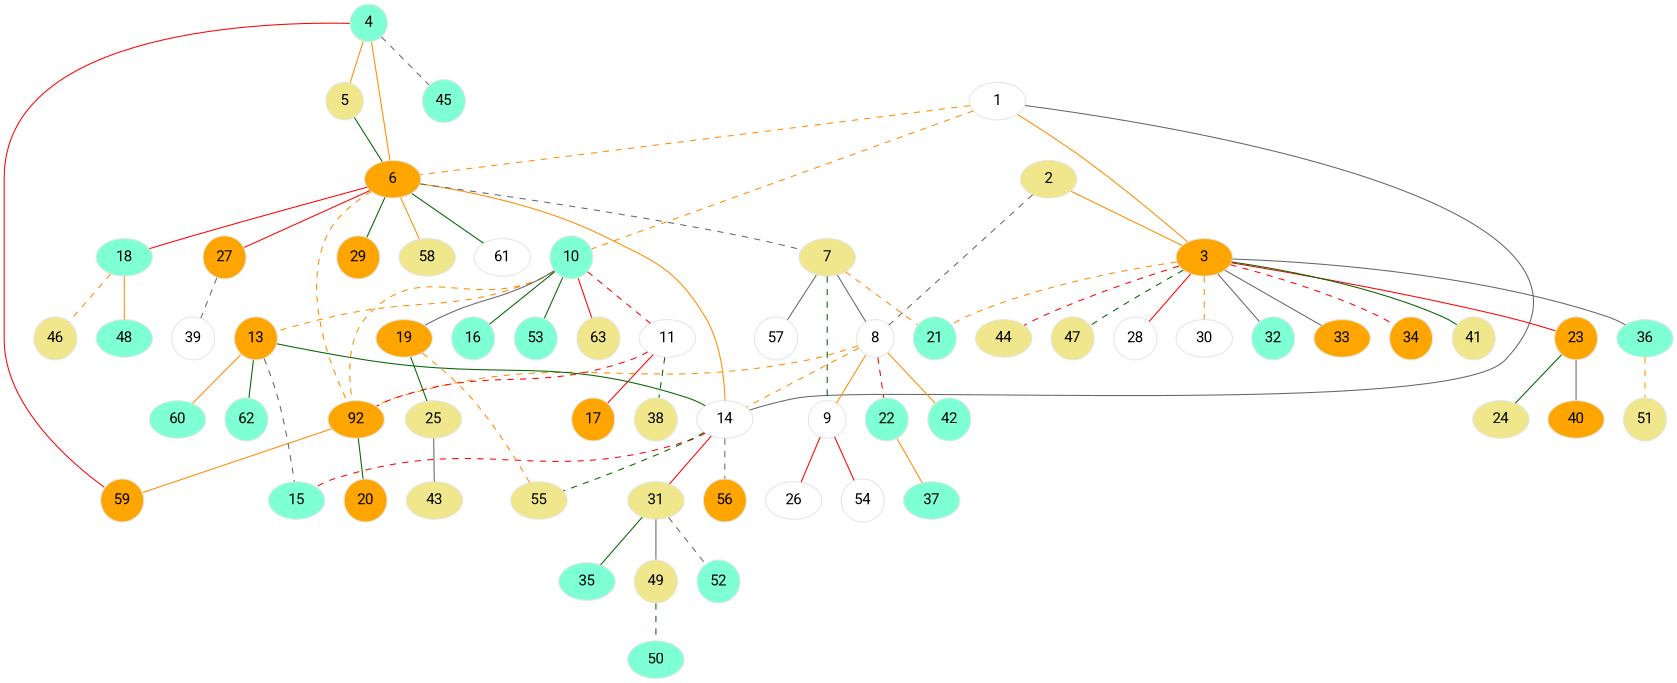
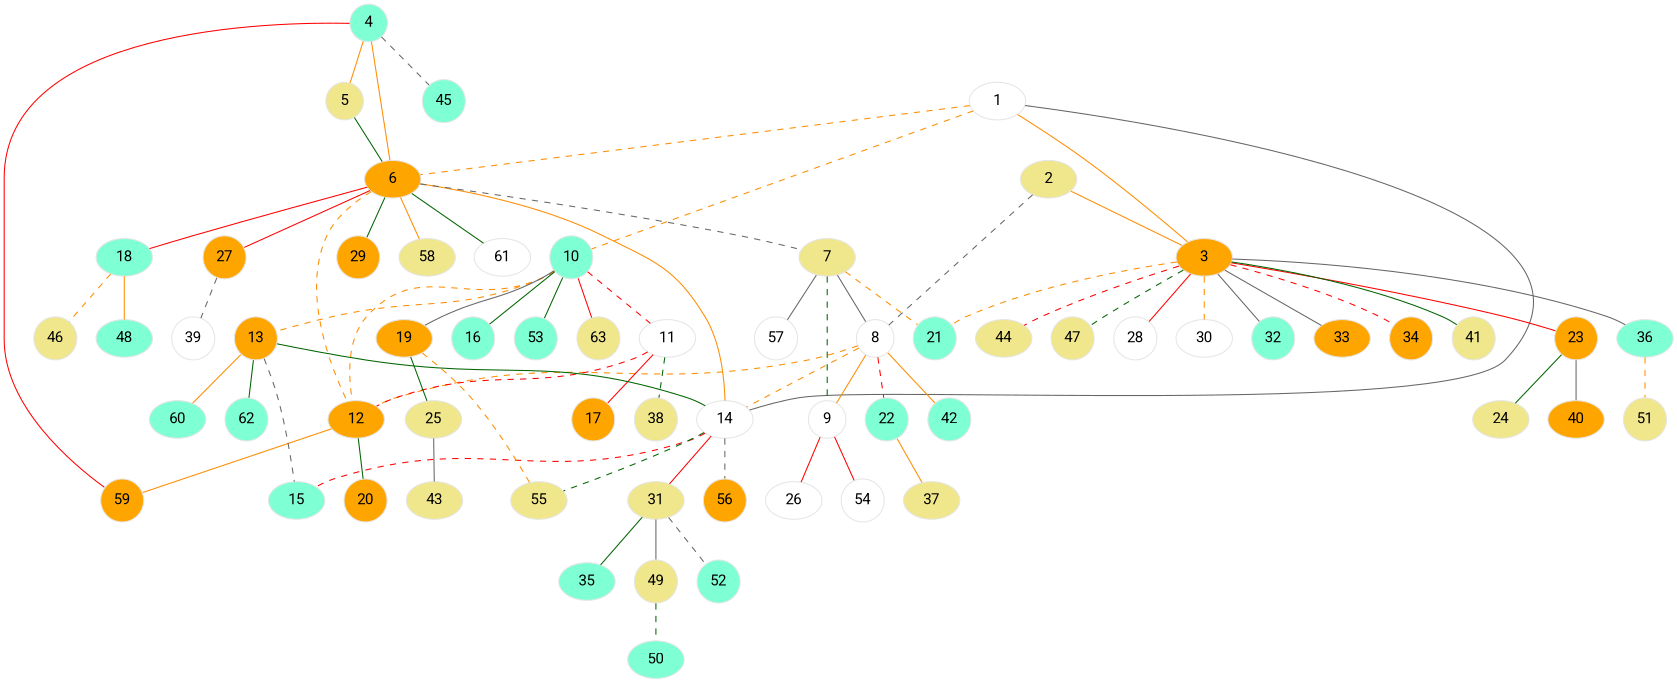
node "92": label "92" -> "12"
node "37": fillcolor aquamarine -> khaki
